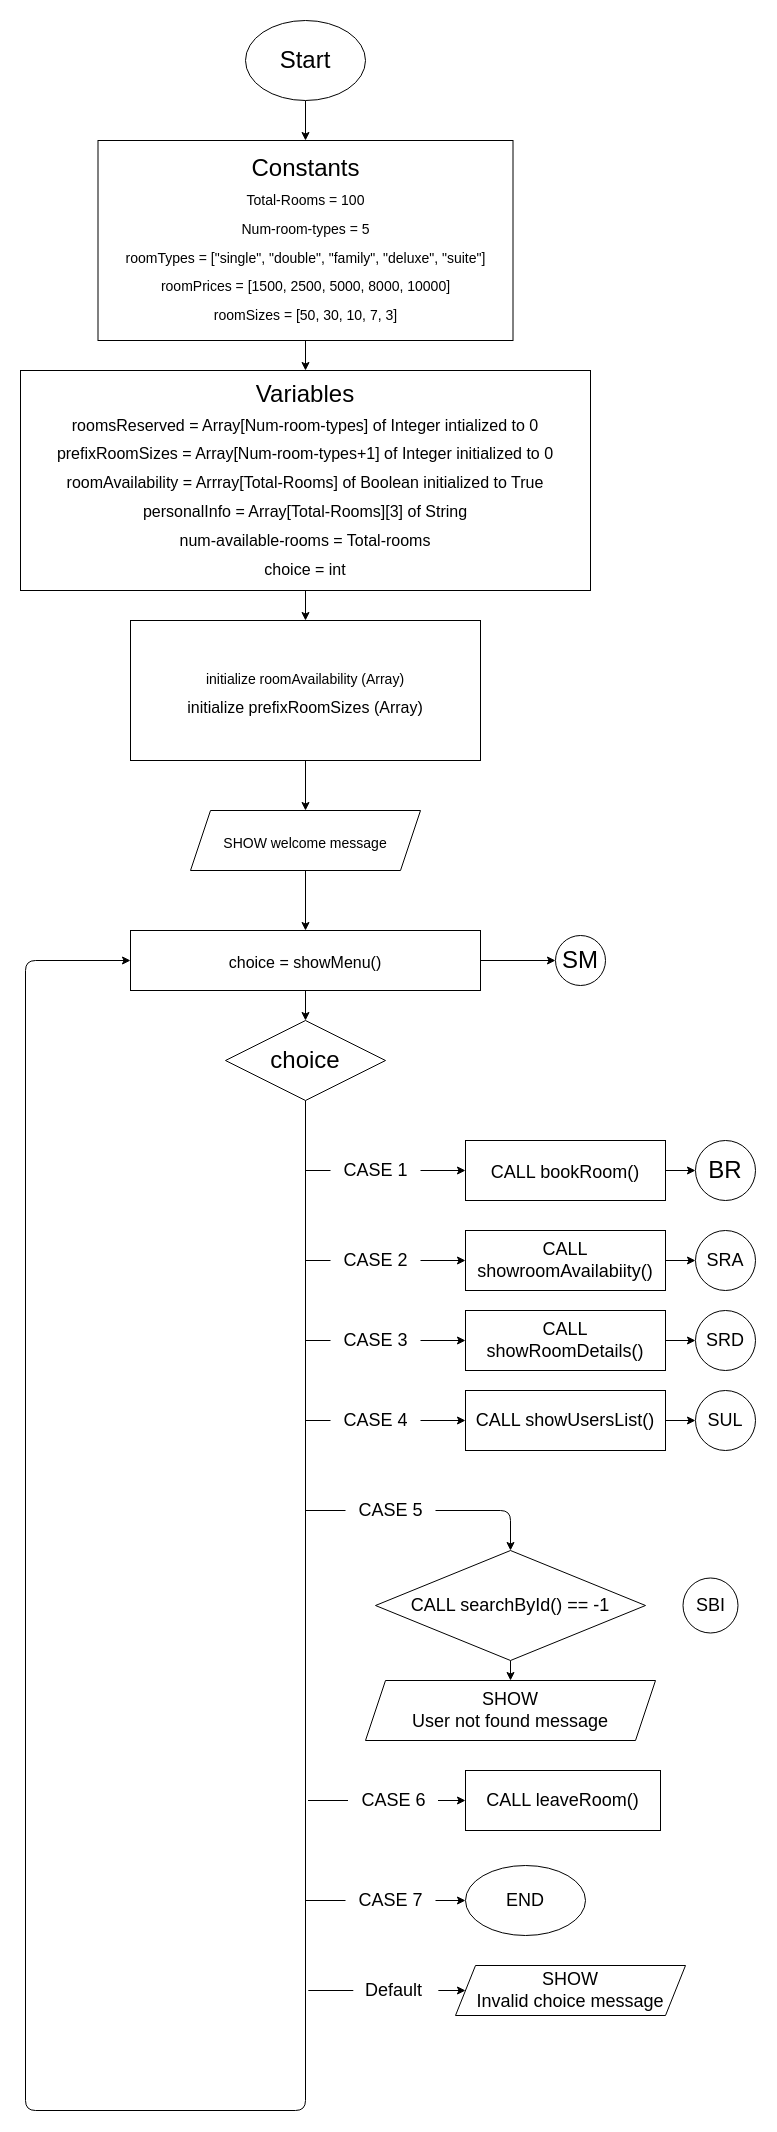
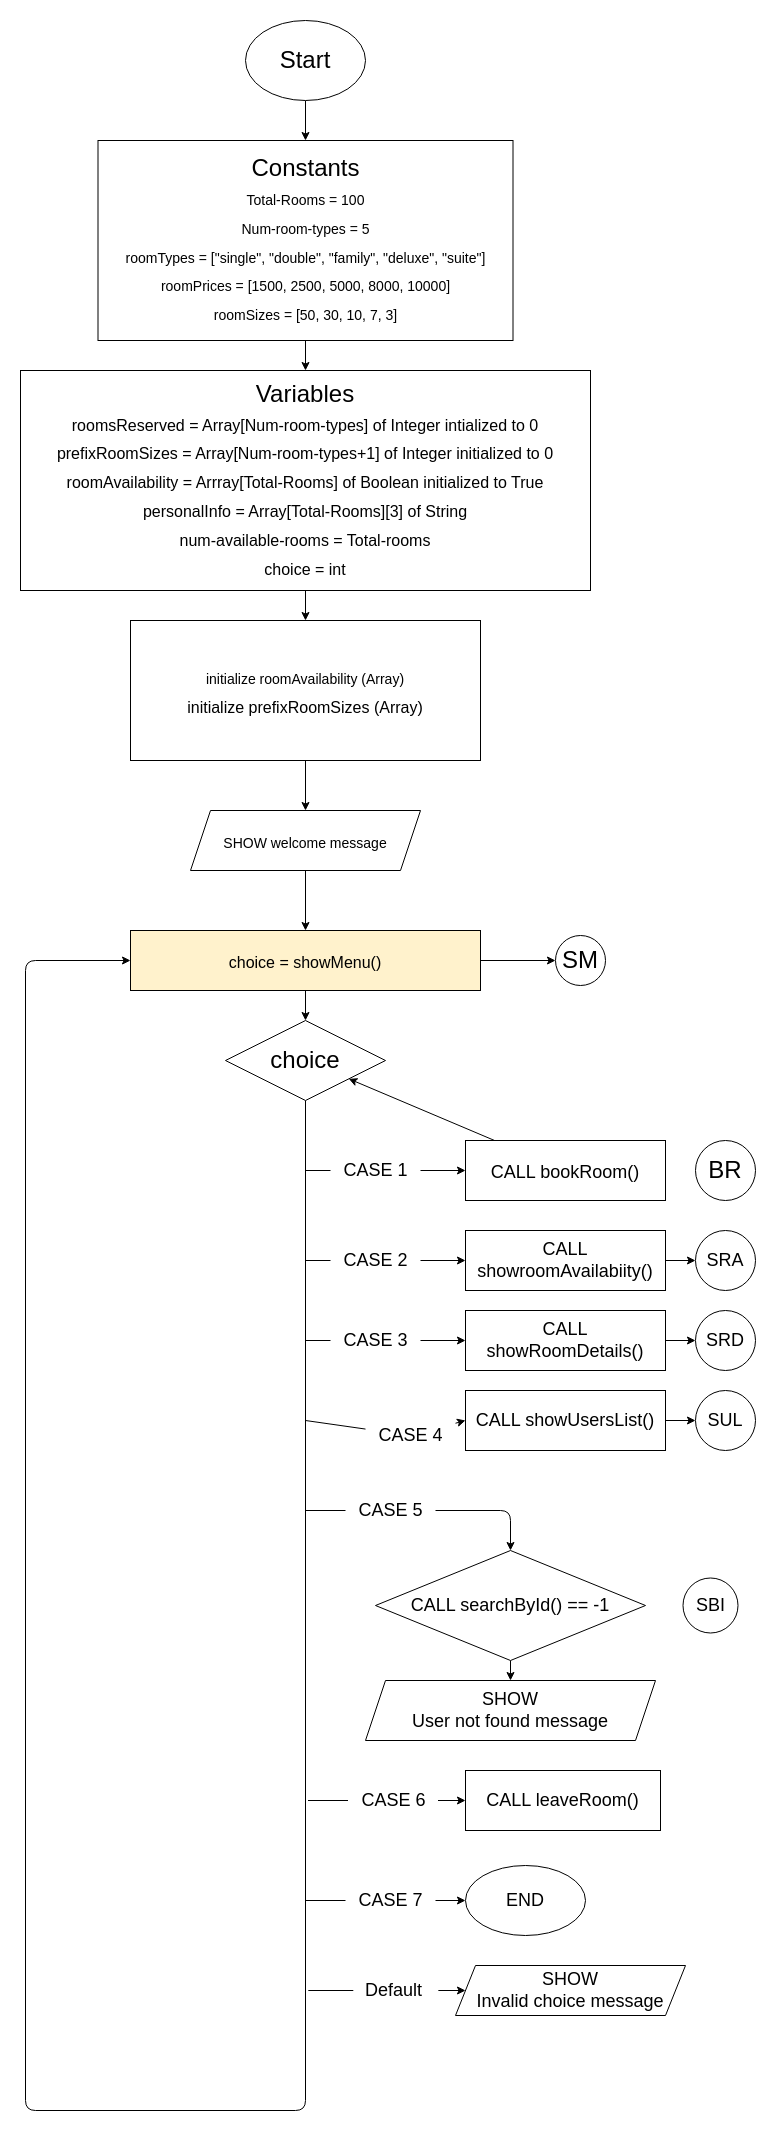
node "choice = showMenu()": fillcolor #ffffff -> #fff2cc
edge "CALL bookRoom()" -> "BR": now "CALL bookRoom()" -> "choice"
node "CASE 4": moved (376, 1421) -> (411, 1436)
